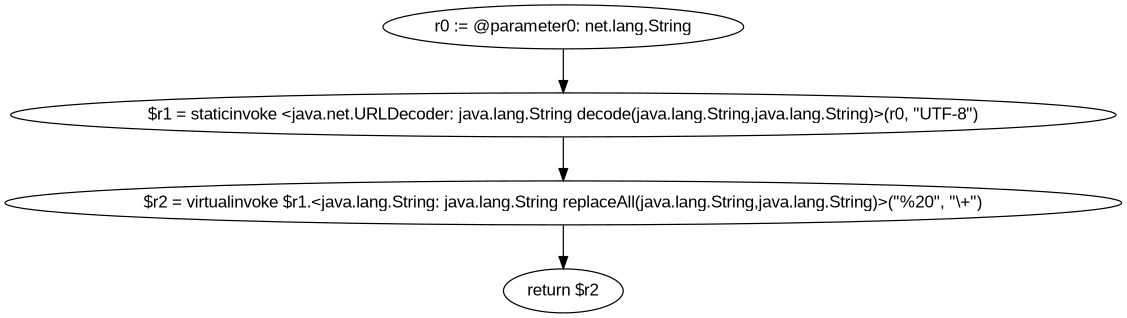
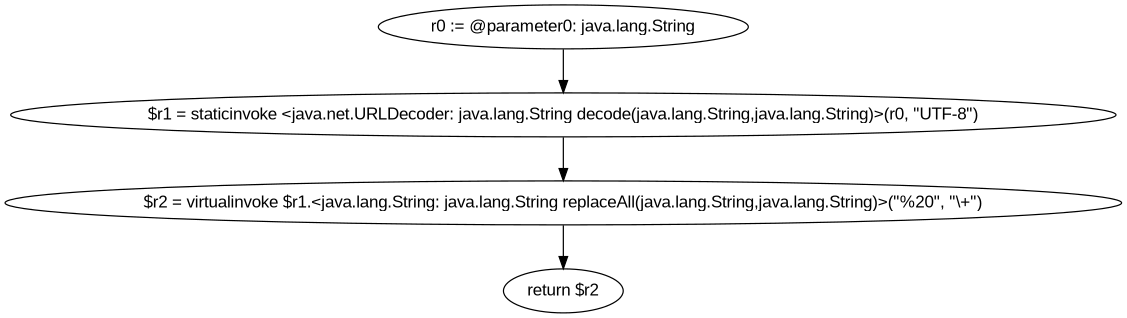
node "r0 := @parameter0: net.lang.String": label "r0 := @parameter0: net.lang.String" -> "r0 := @parameter0: java.lang.String"
